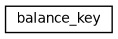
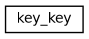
node "balance_key": label "balance_key" -> "key_key"
